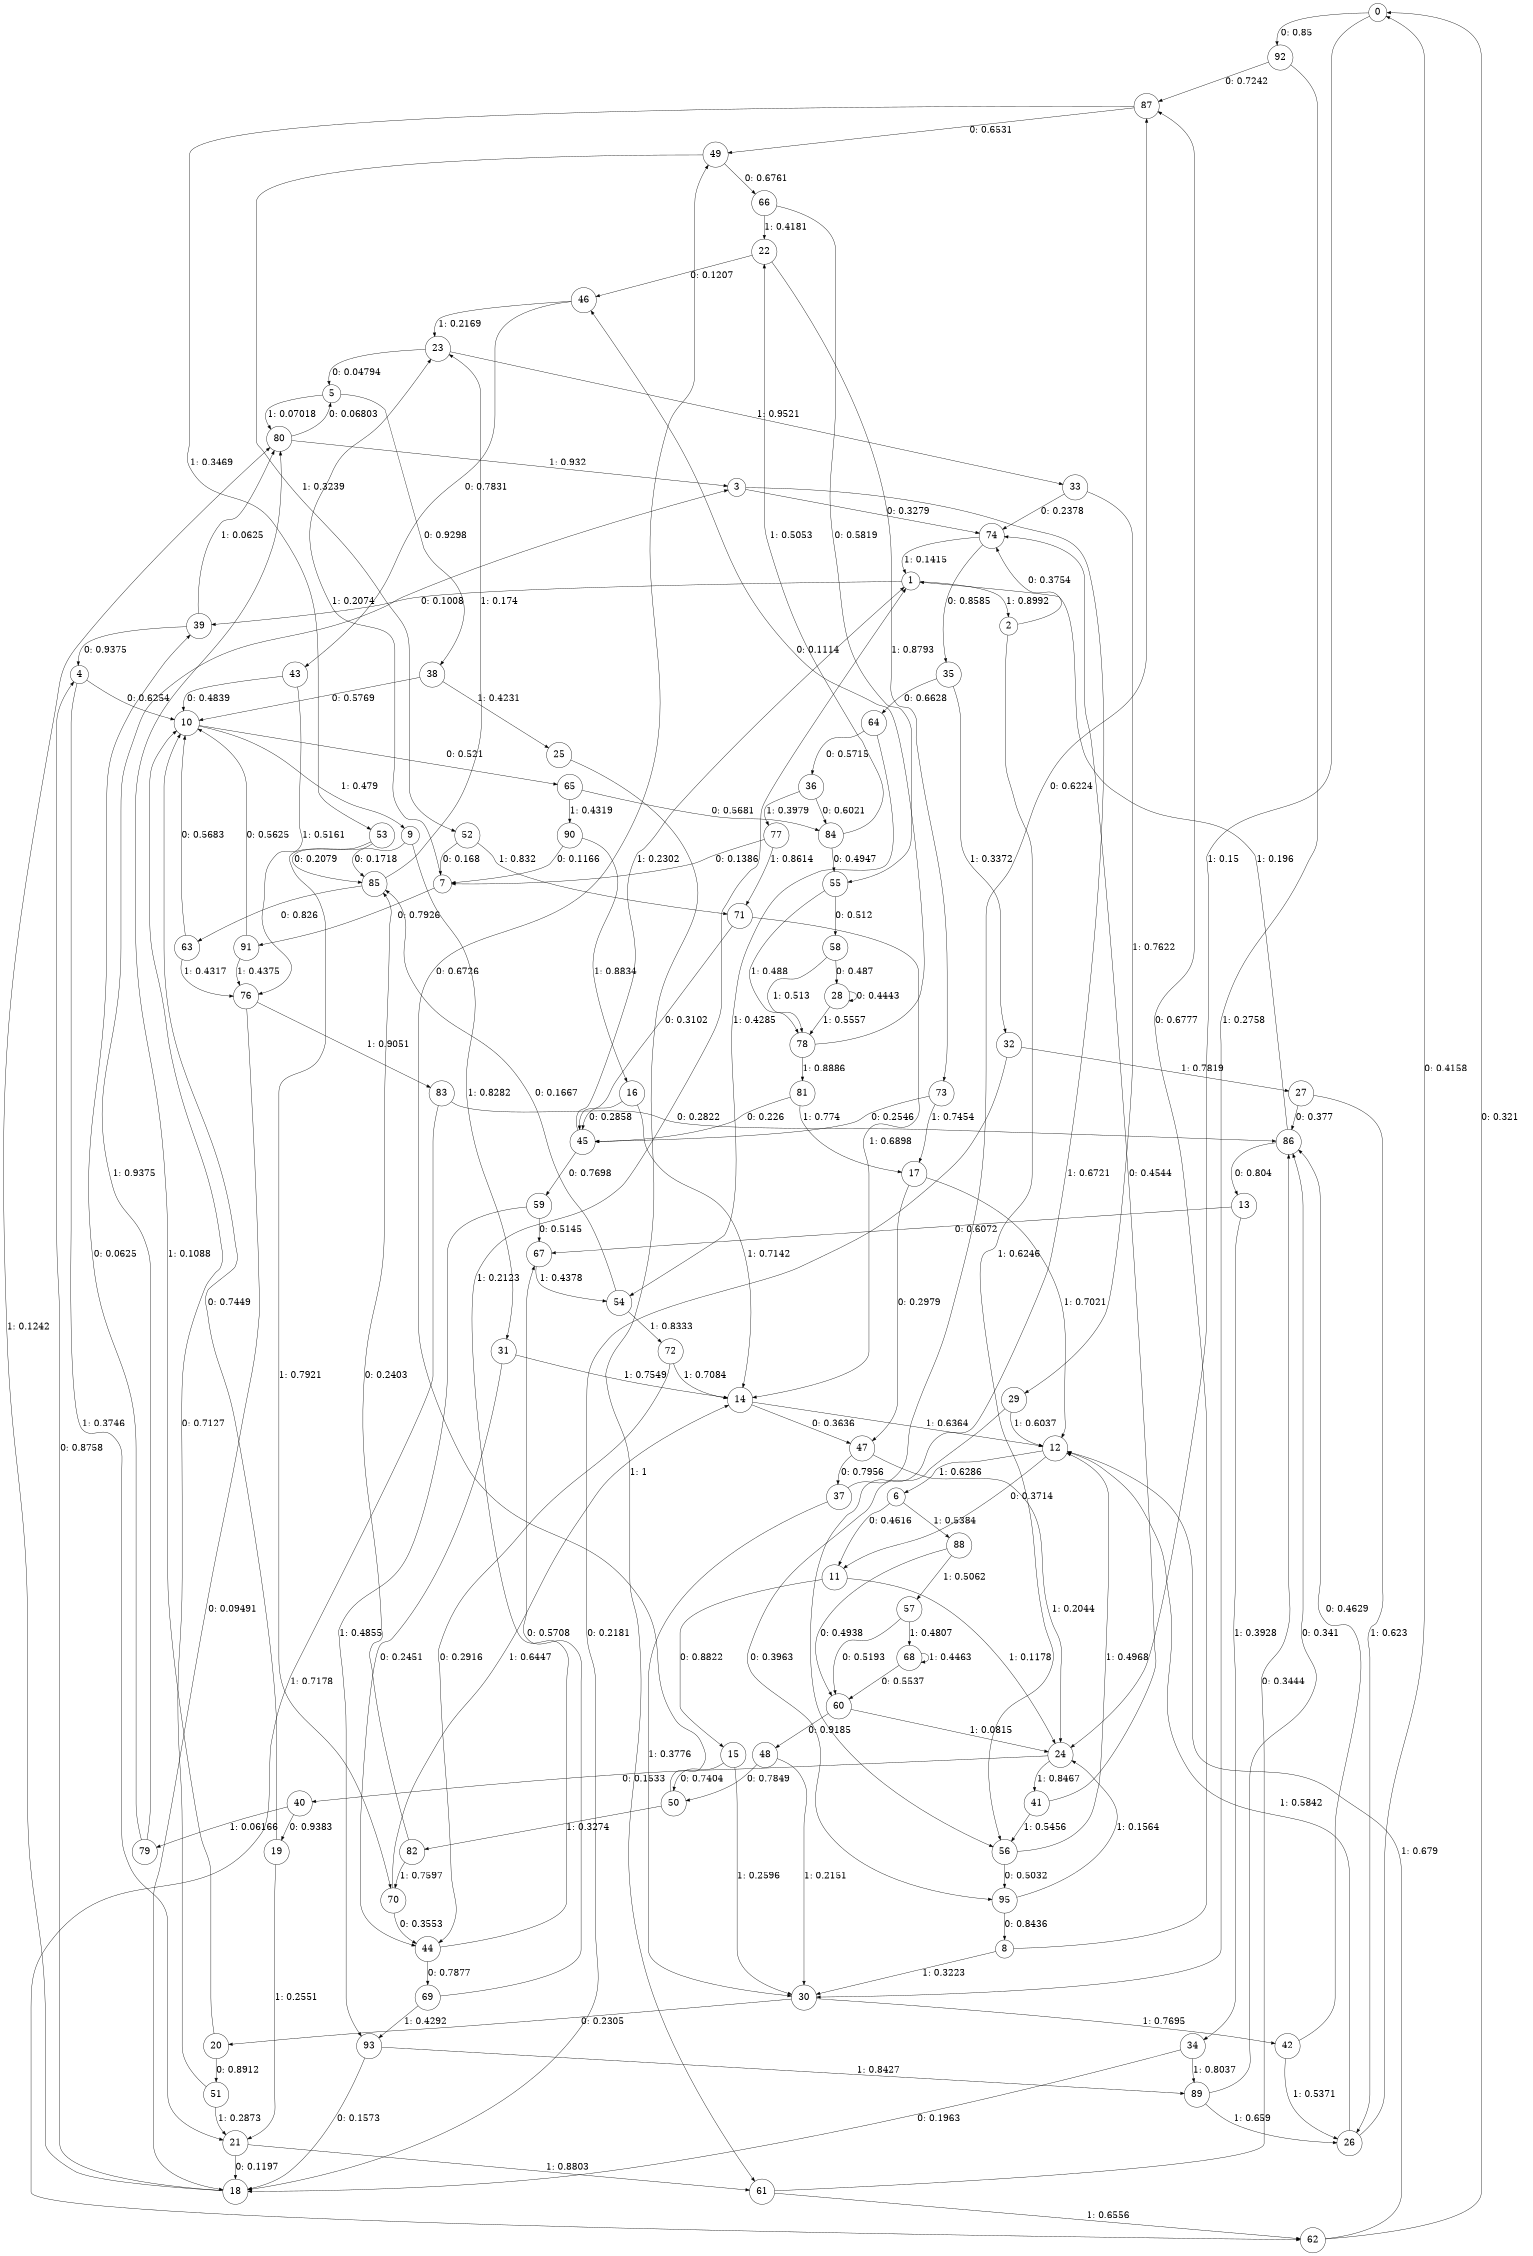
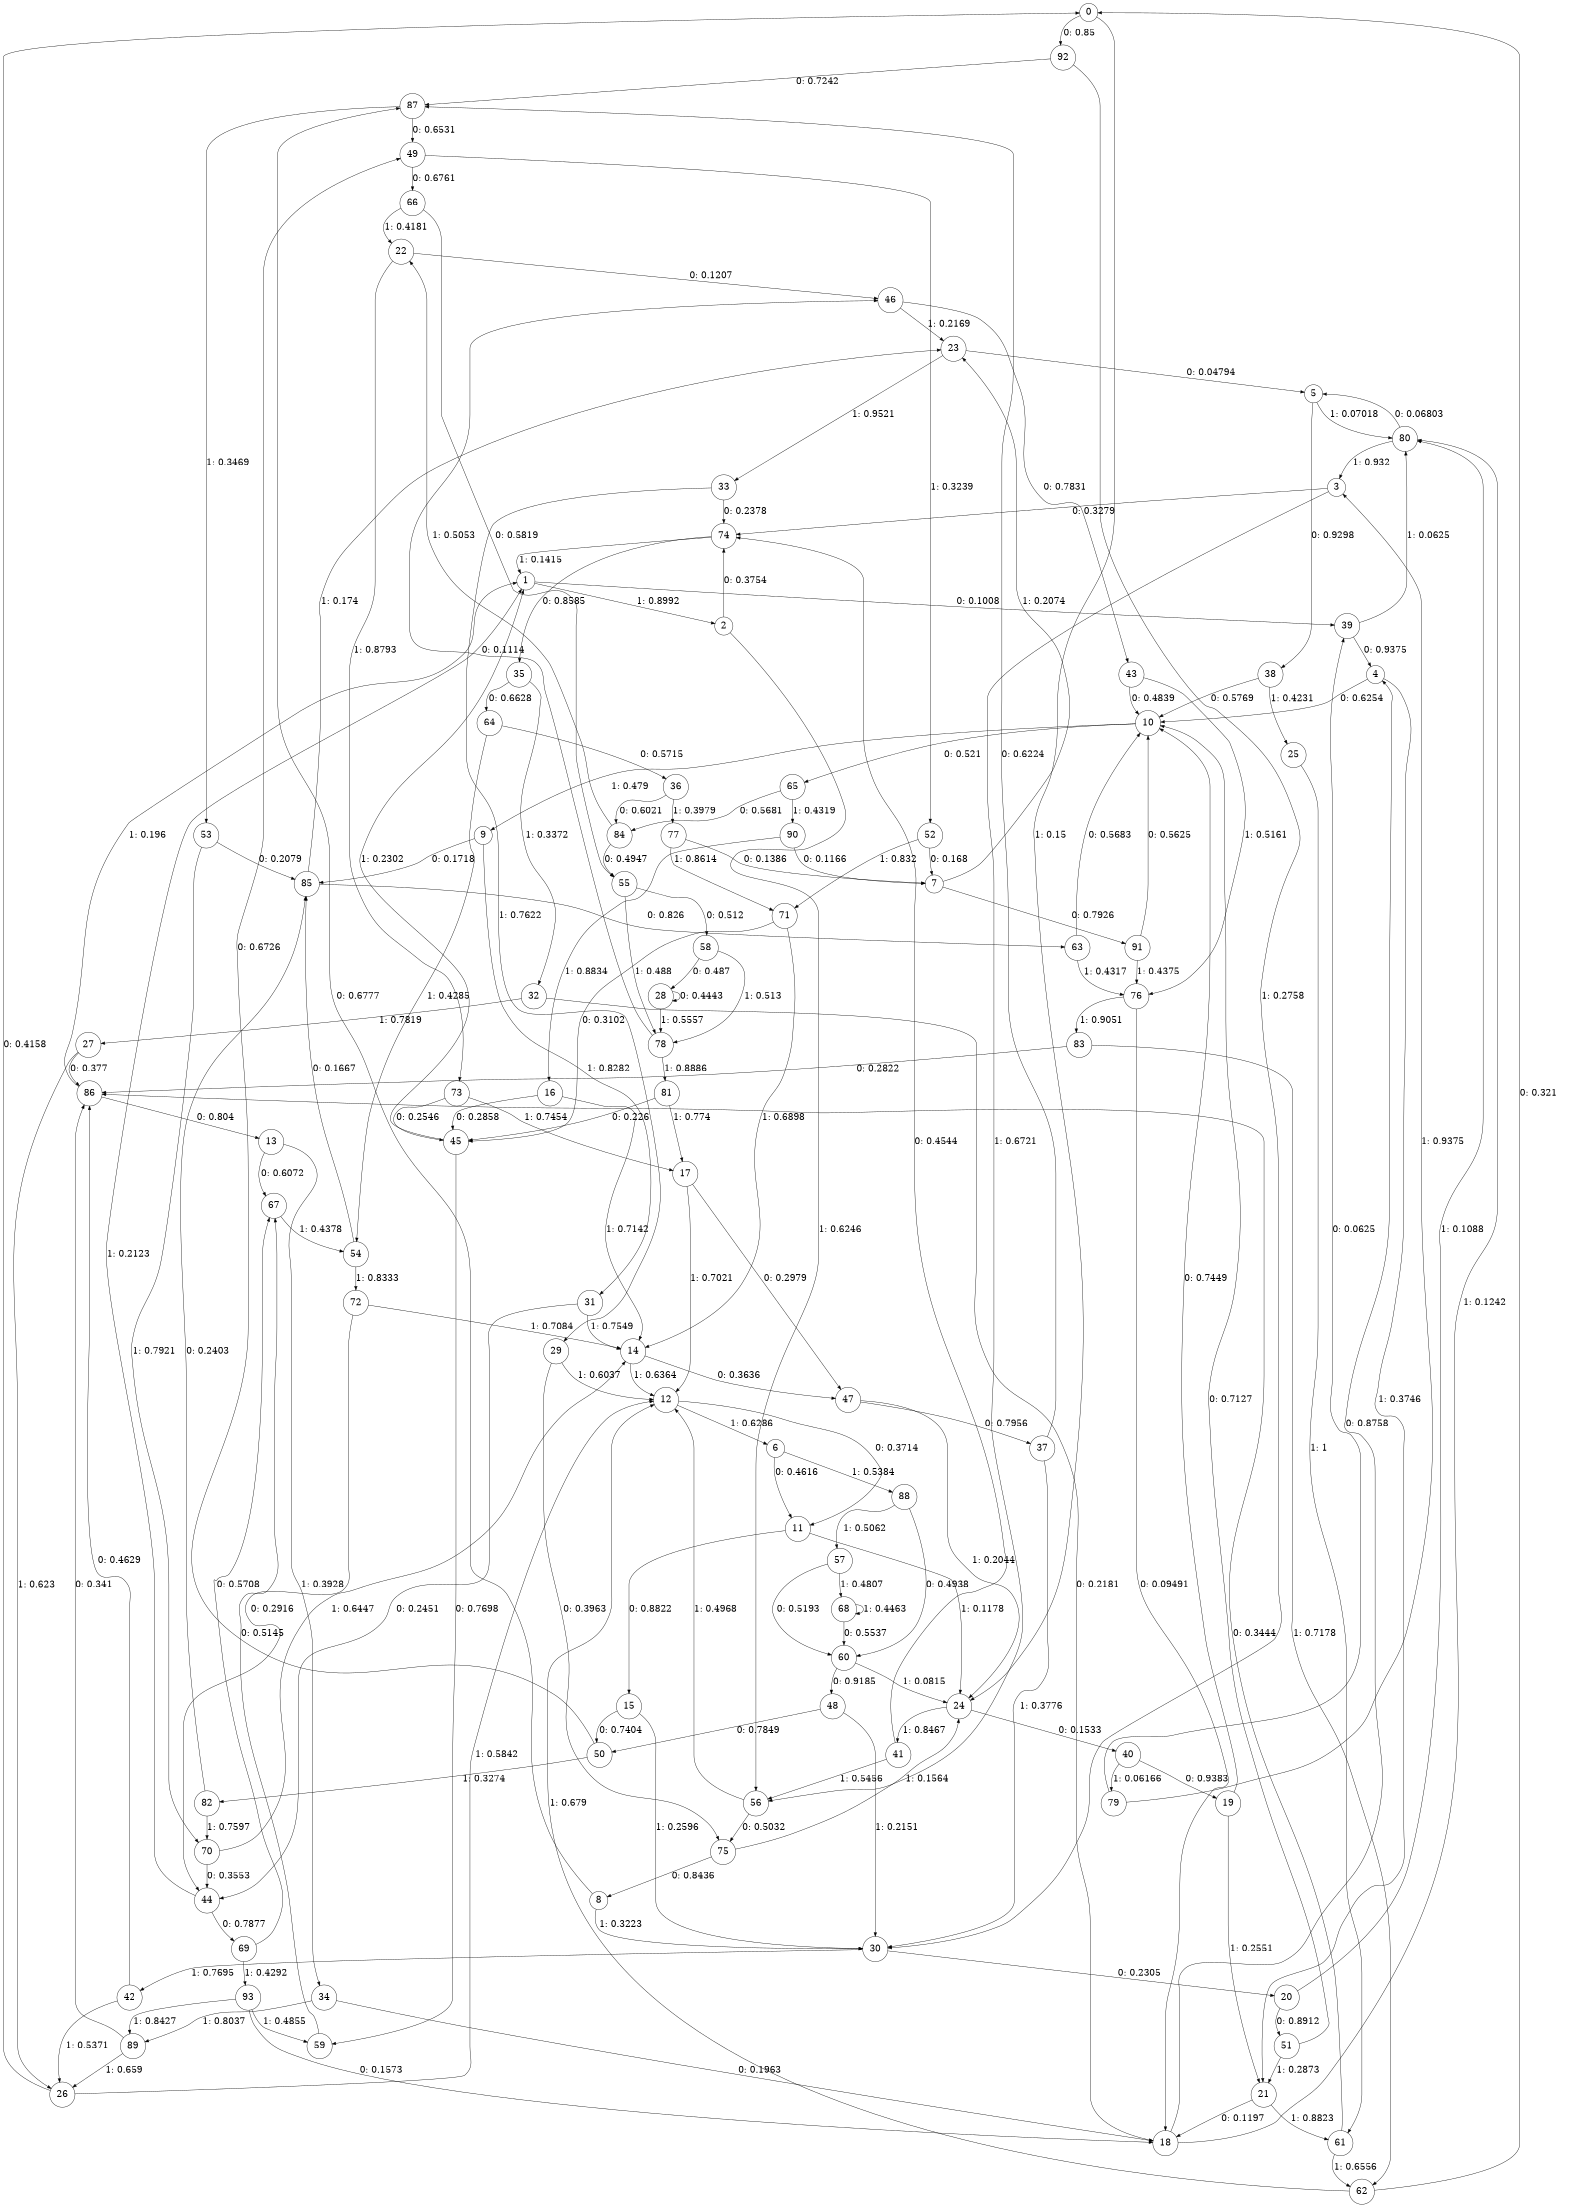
edge "59" -> "93": reversed
node "95": label "95" -> "75"
edge "21" -> "61": label "1: 0.8803   " -> "1: 0.8823   "
